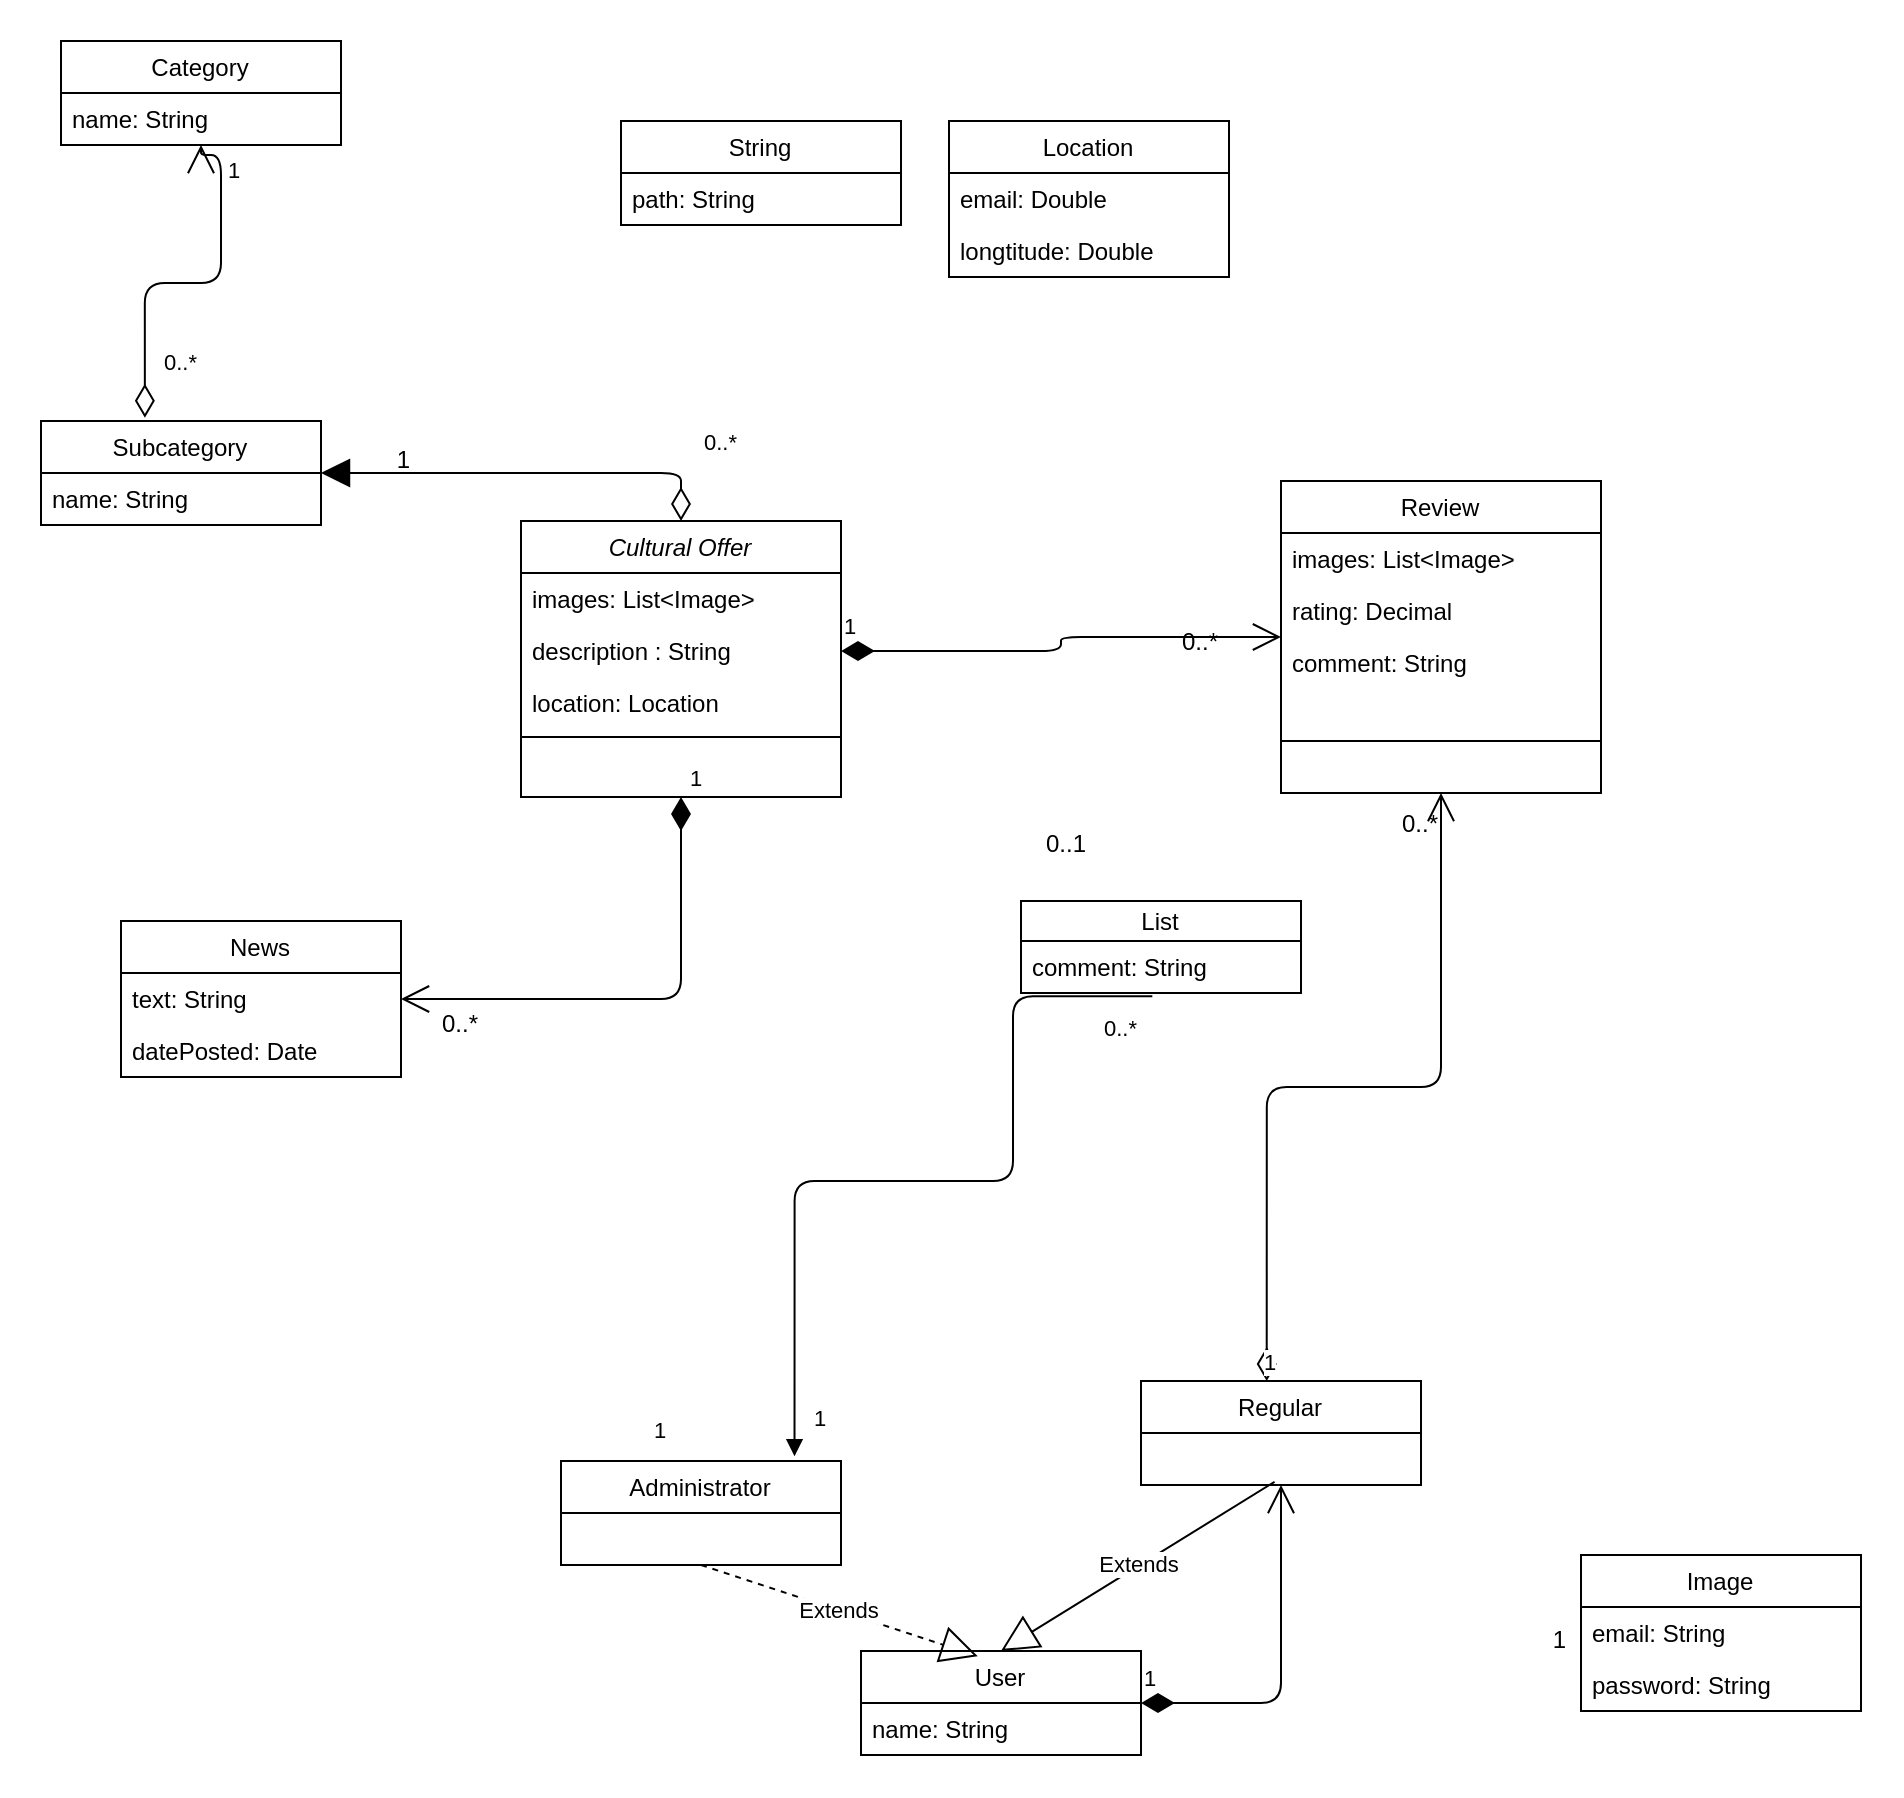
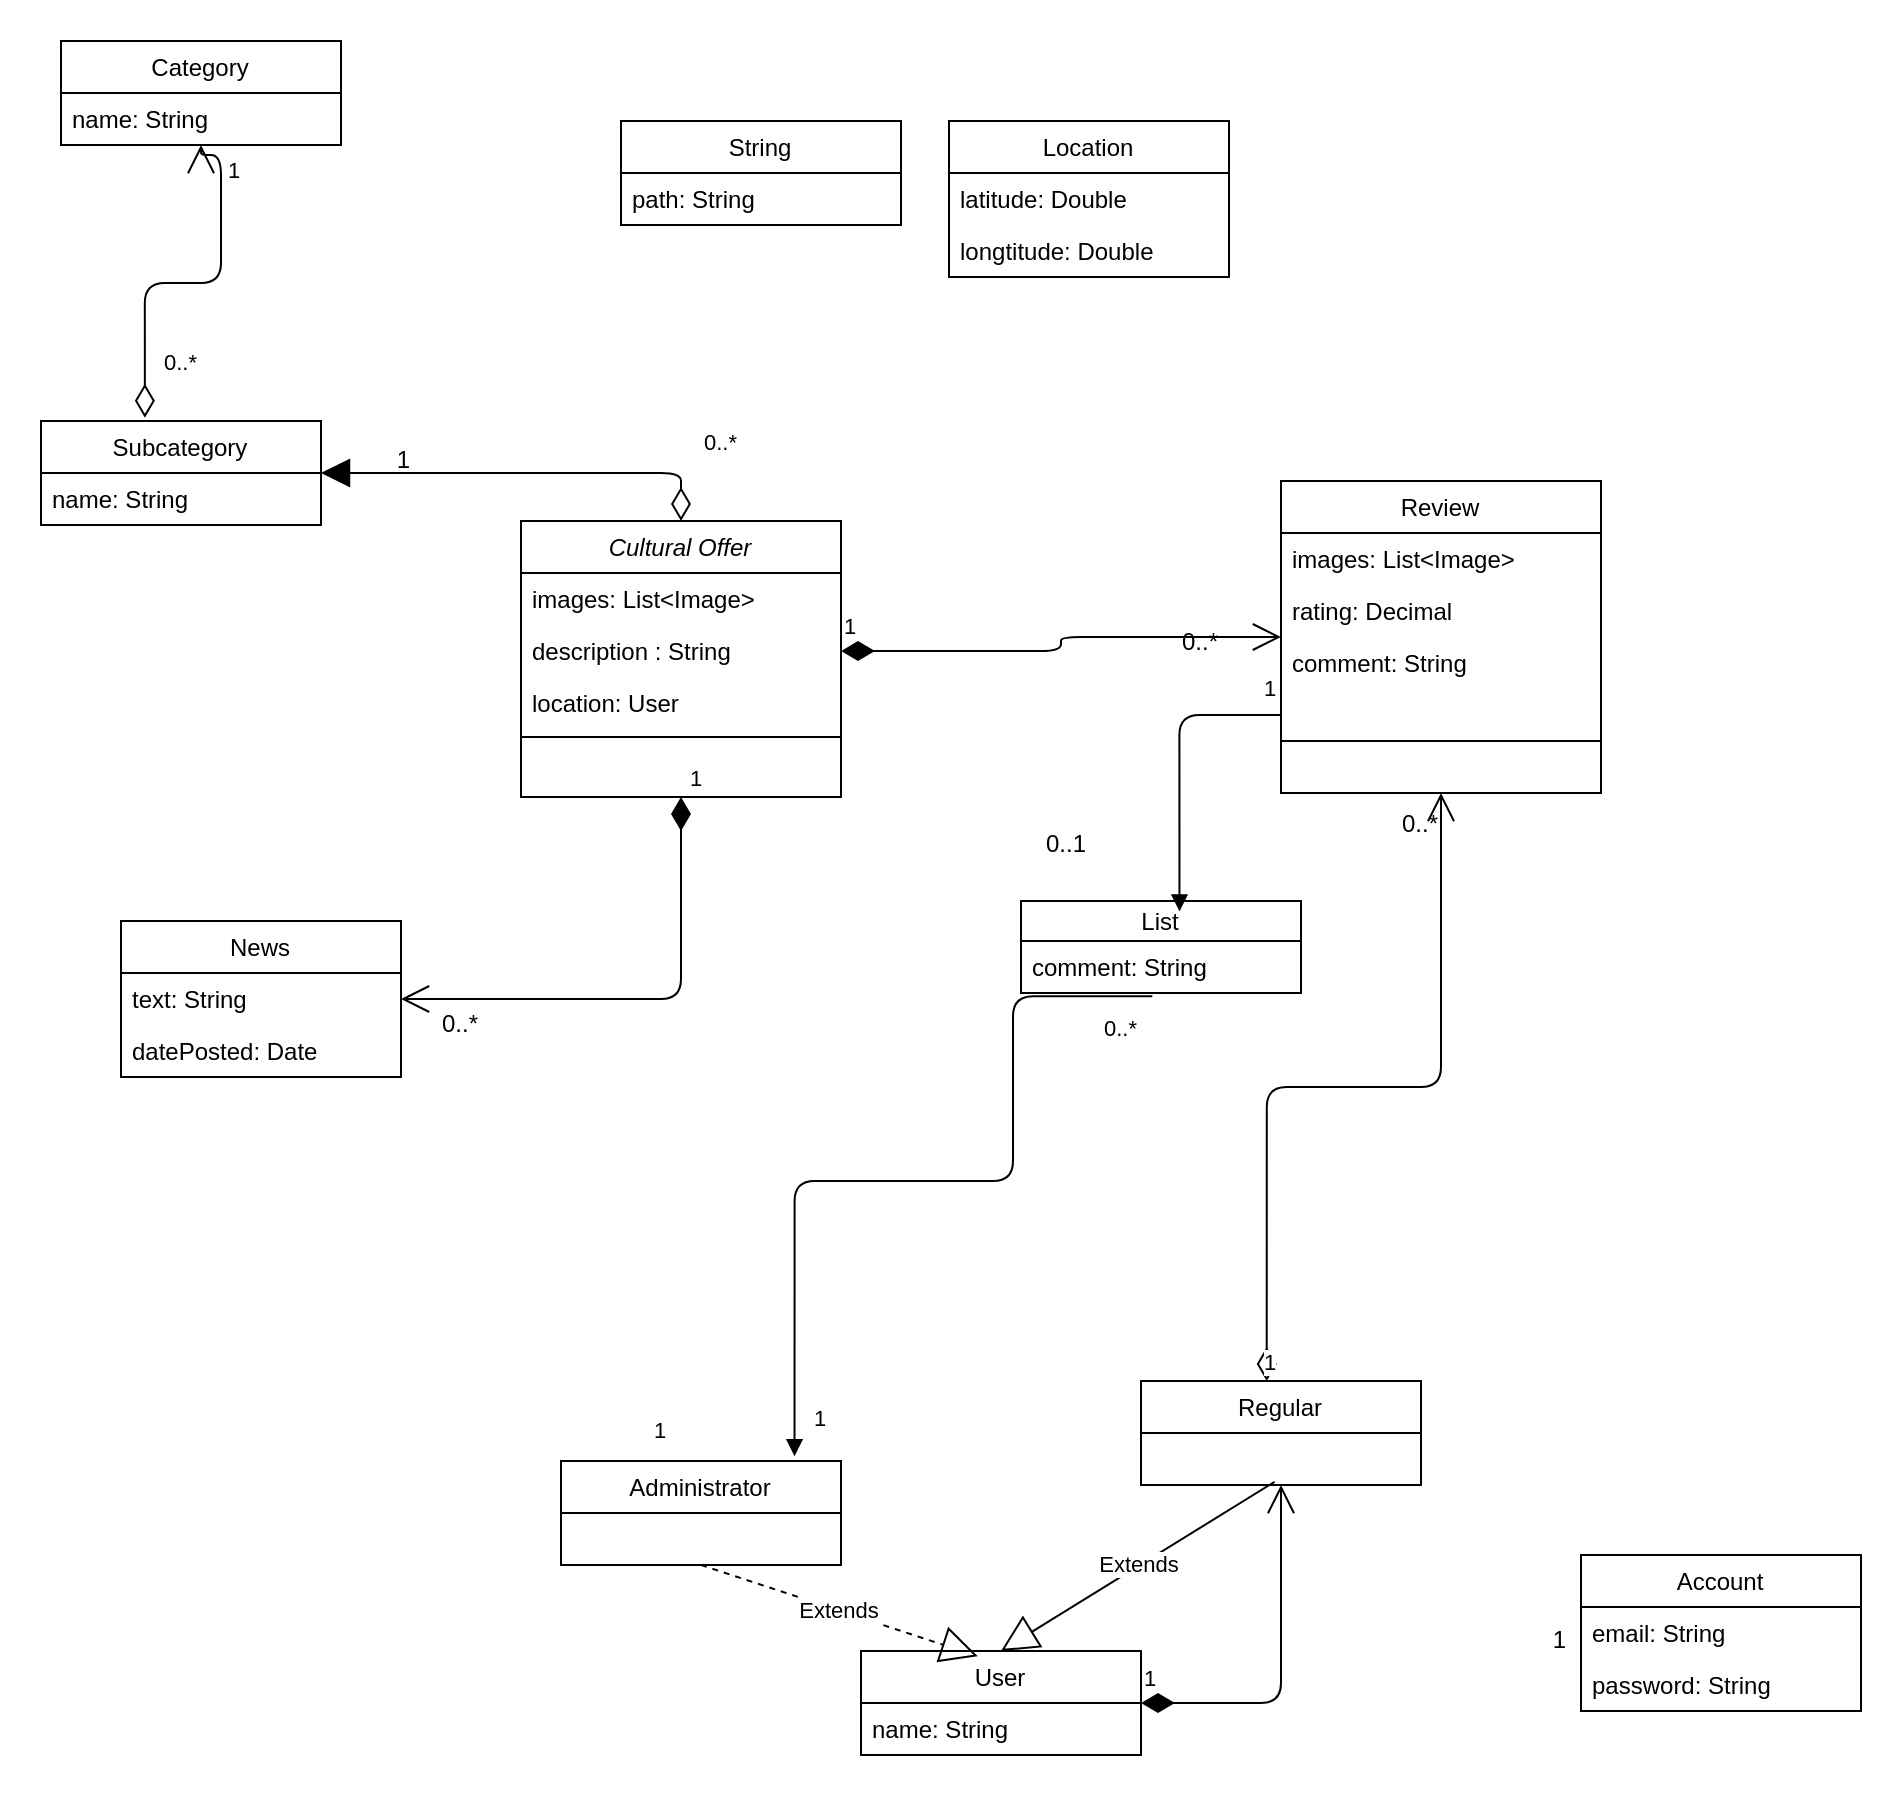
node "email: Double": label "email: Double" -> "latitude: Double"
node "location: Location": label "location: Location" -> "location: User"
edge "Review" -> "List": added, label "1"
node "Image": label "Image" -> "Account"
